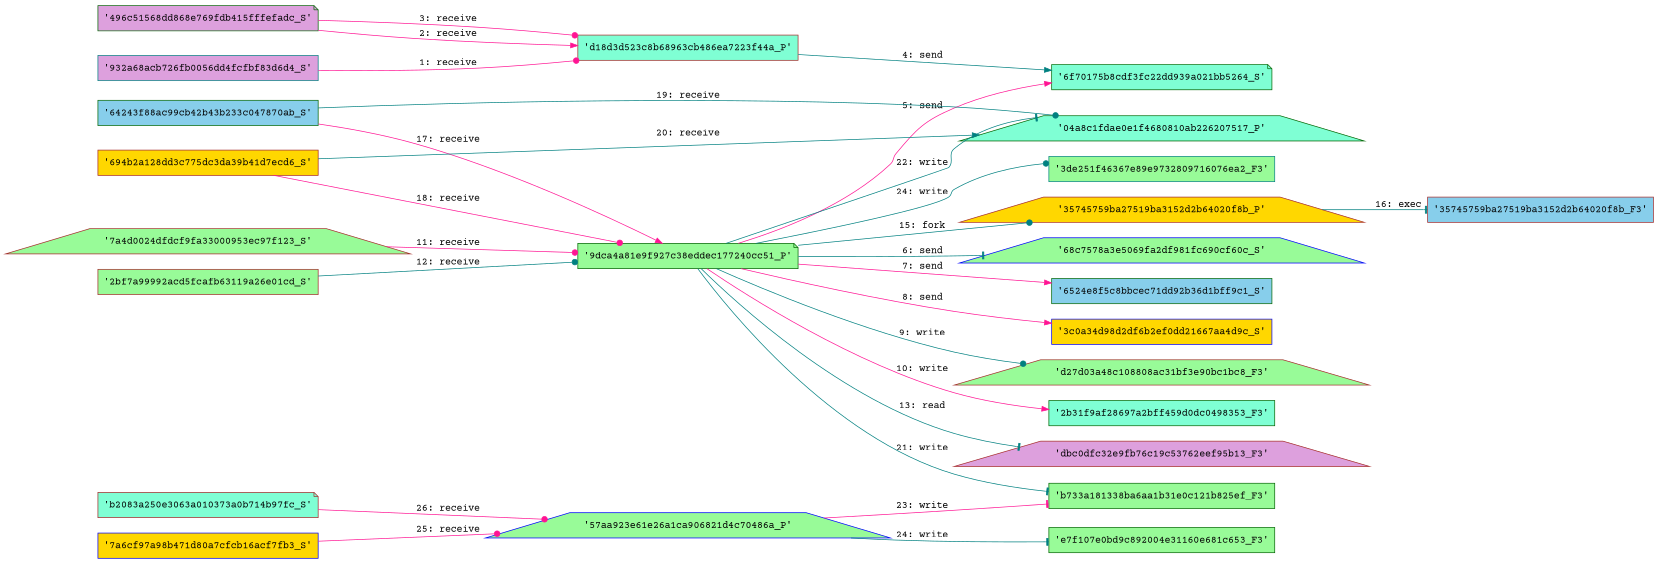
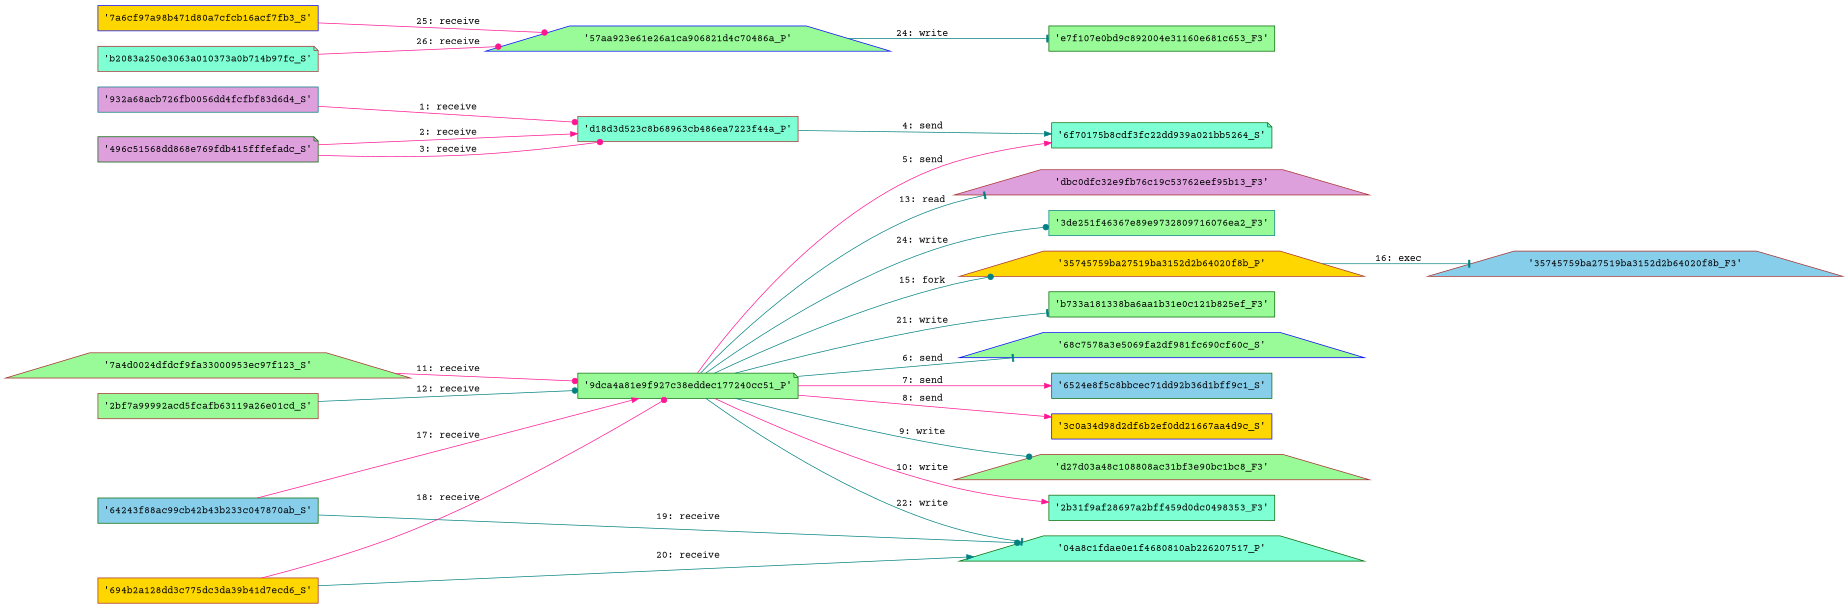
node "'35745759ba27519ba3152d2b64020f8b_F3'": shape box -> trapezium
edge "'57aa923e61e26a1ca906821d4c70486a_P'" -> "'b733a181338ba6aa1b31e0c121b825ef_F3'": removed, label "23: write"
